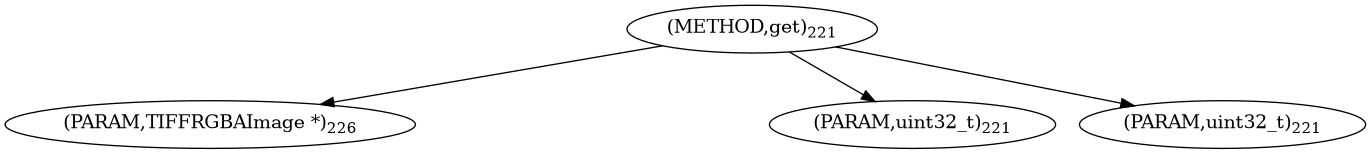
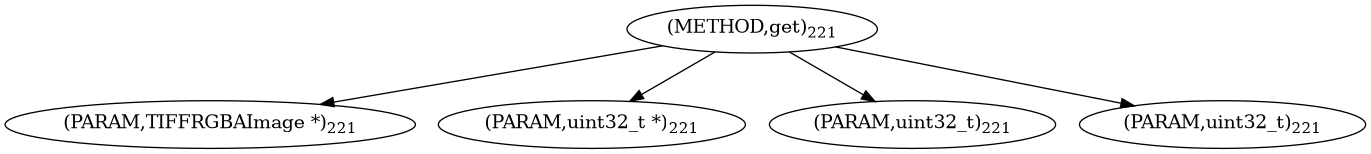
node "(PARAM,TIFFRGBAImage *)": text "226" -> "221"
node "(PARAM,uint32_t *)": added
